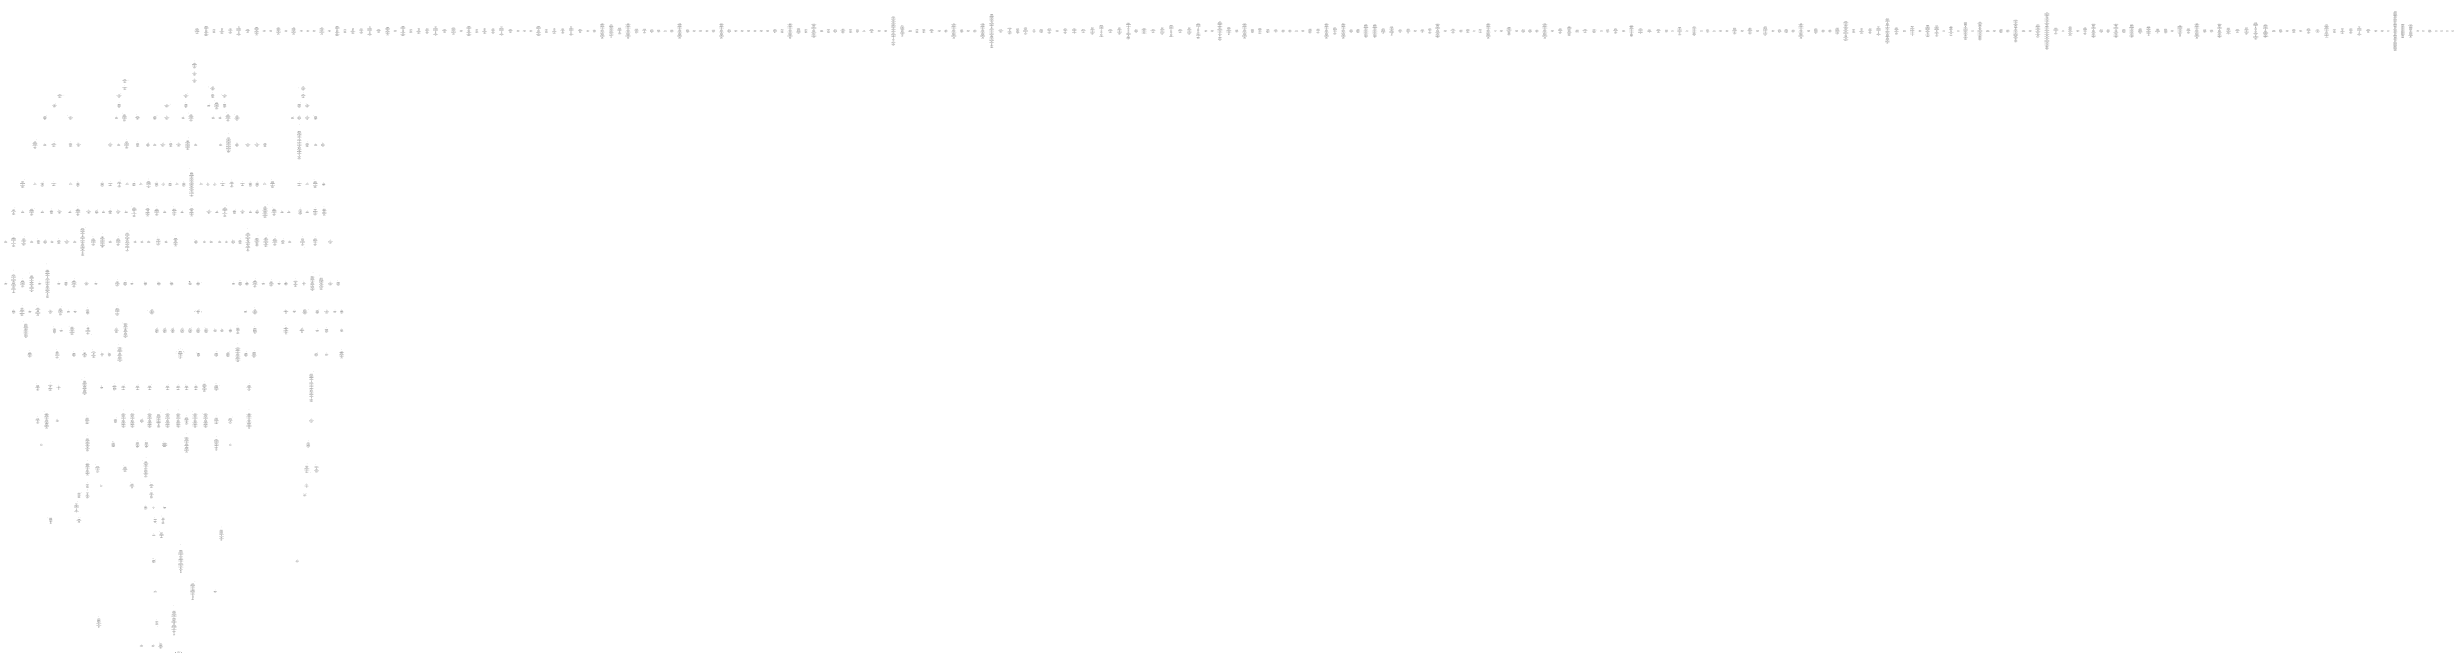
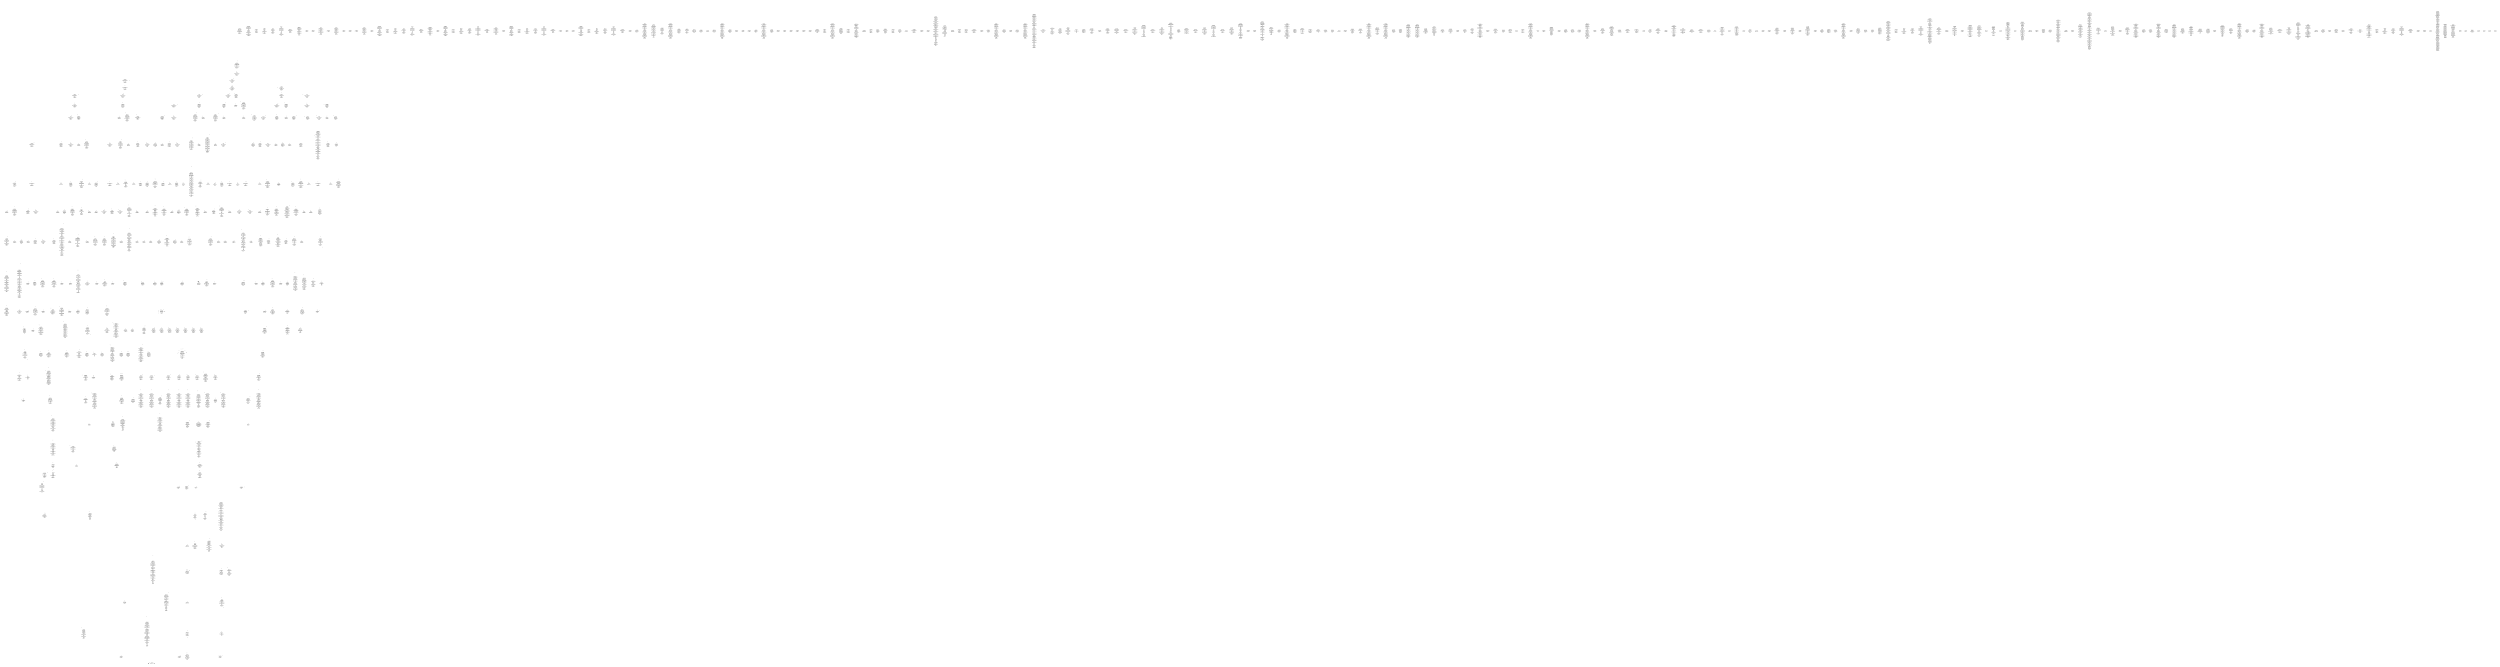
node "# 0xa17 JUMPDEST PUSHX Data PUSHX Data JUMP": removed
